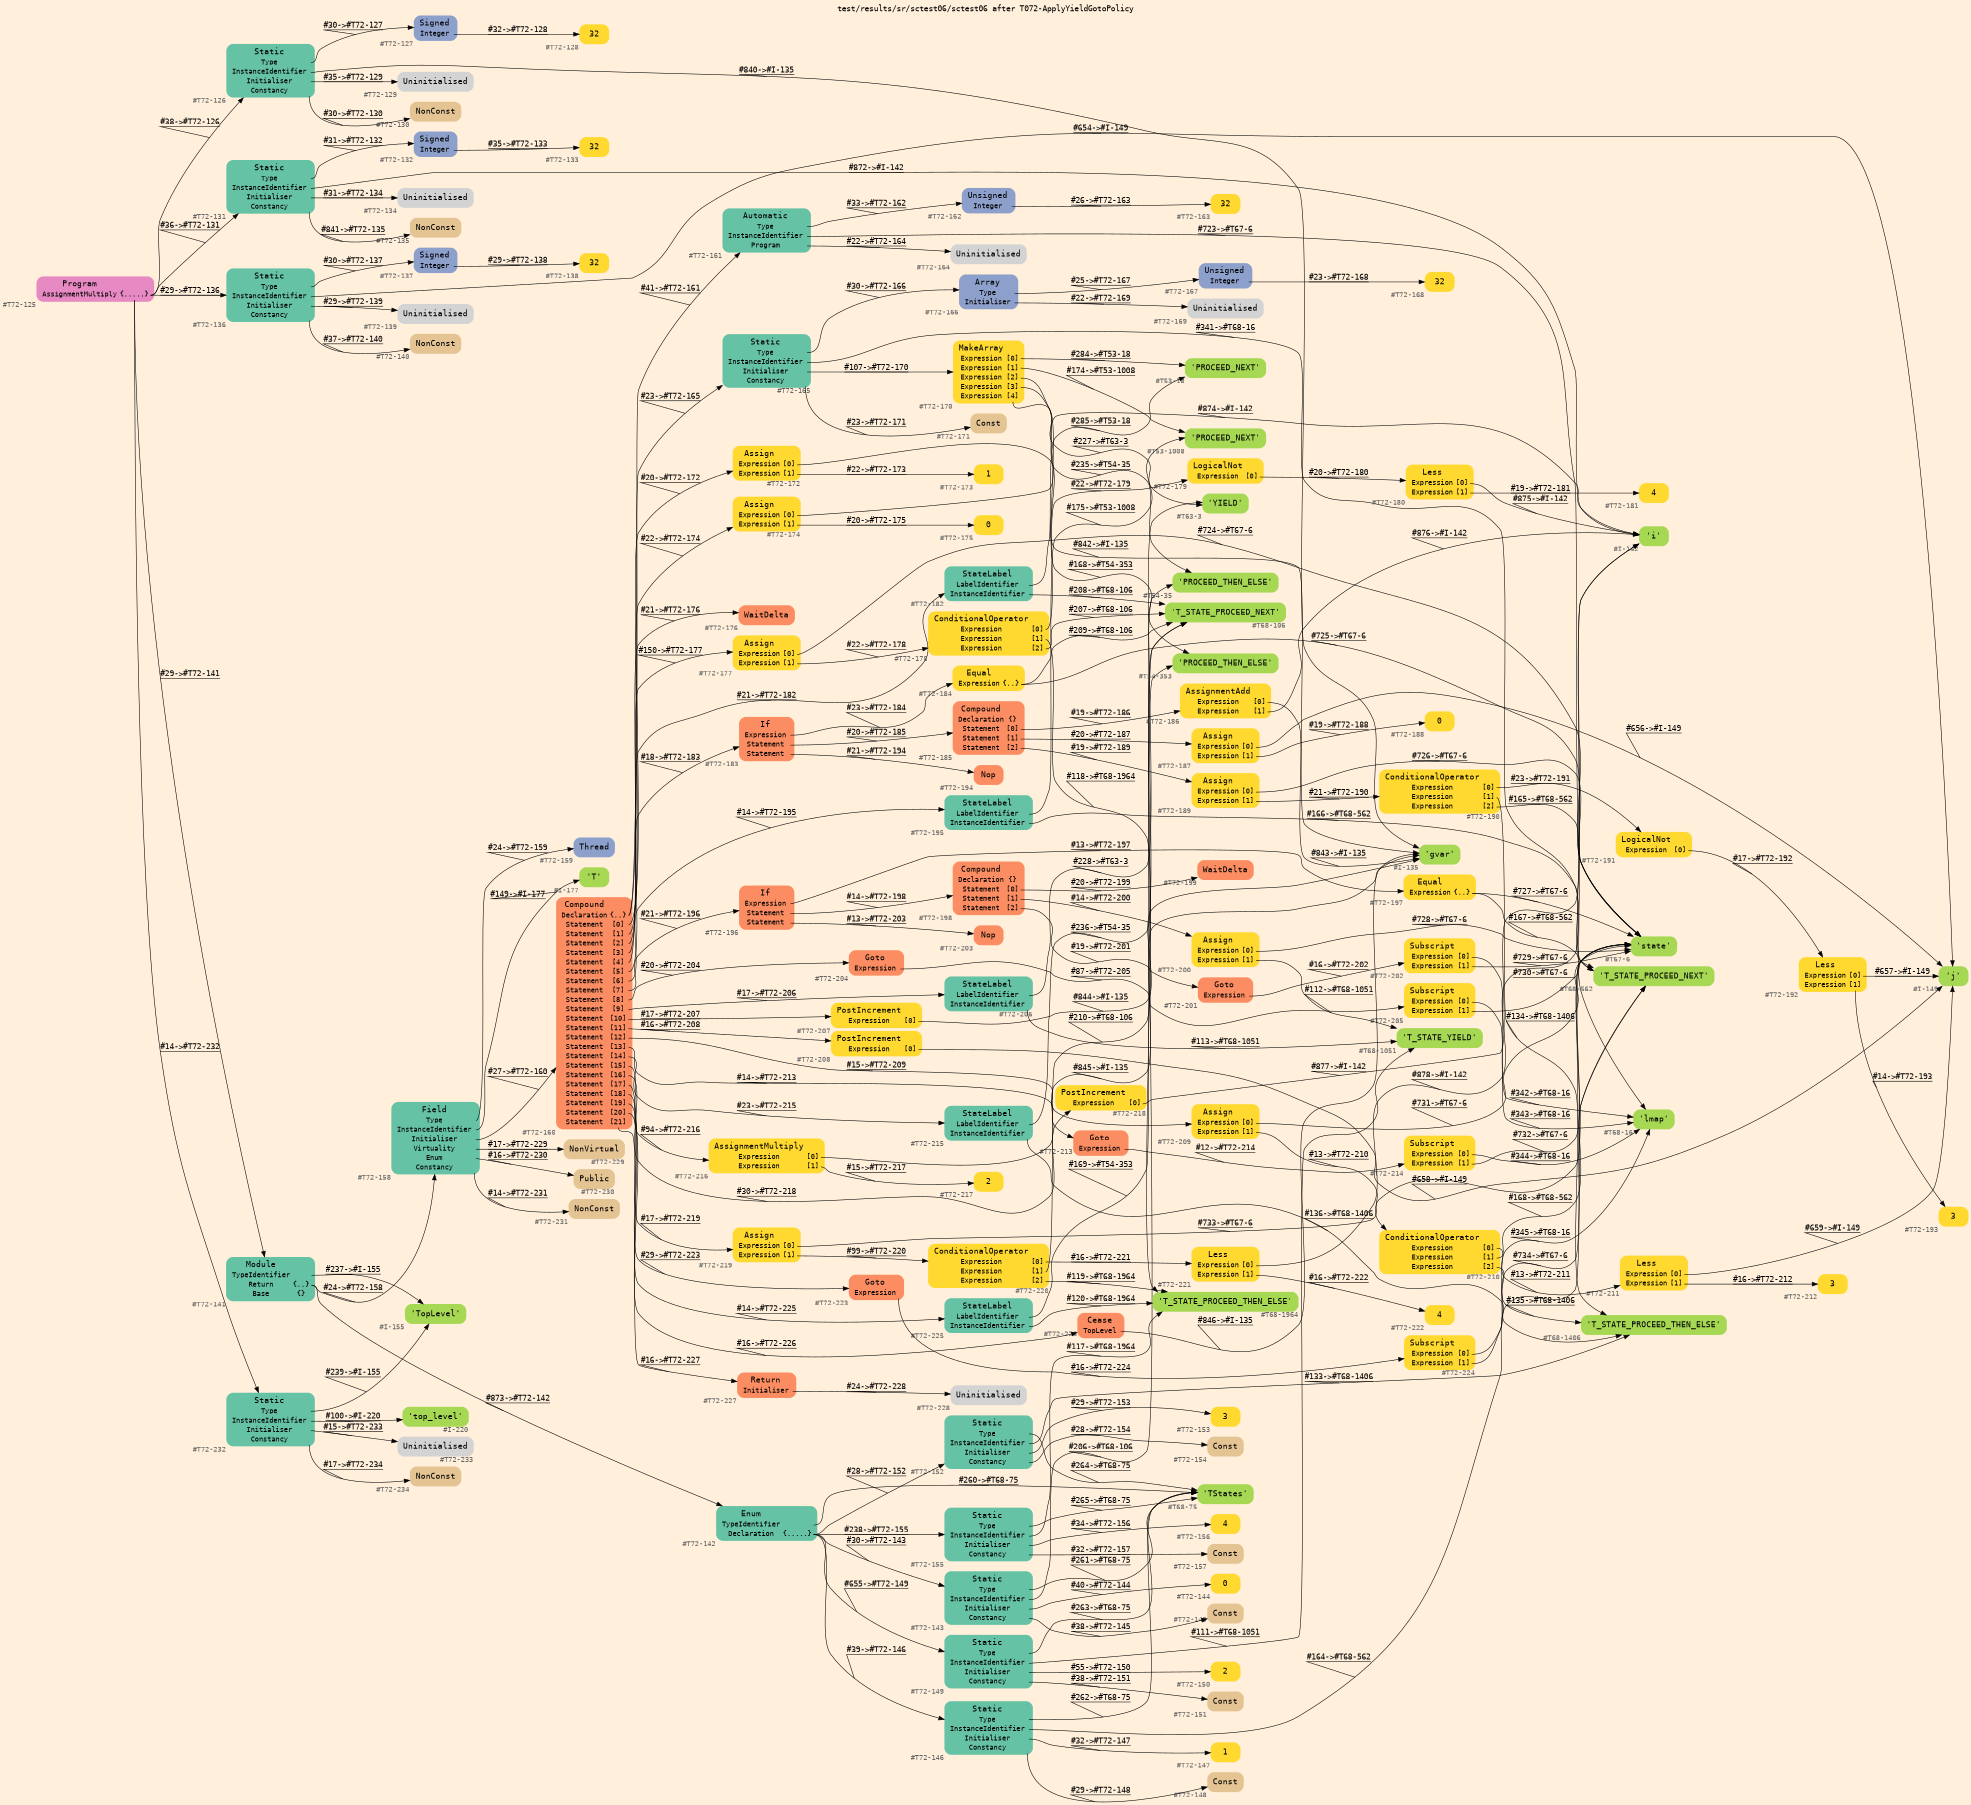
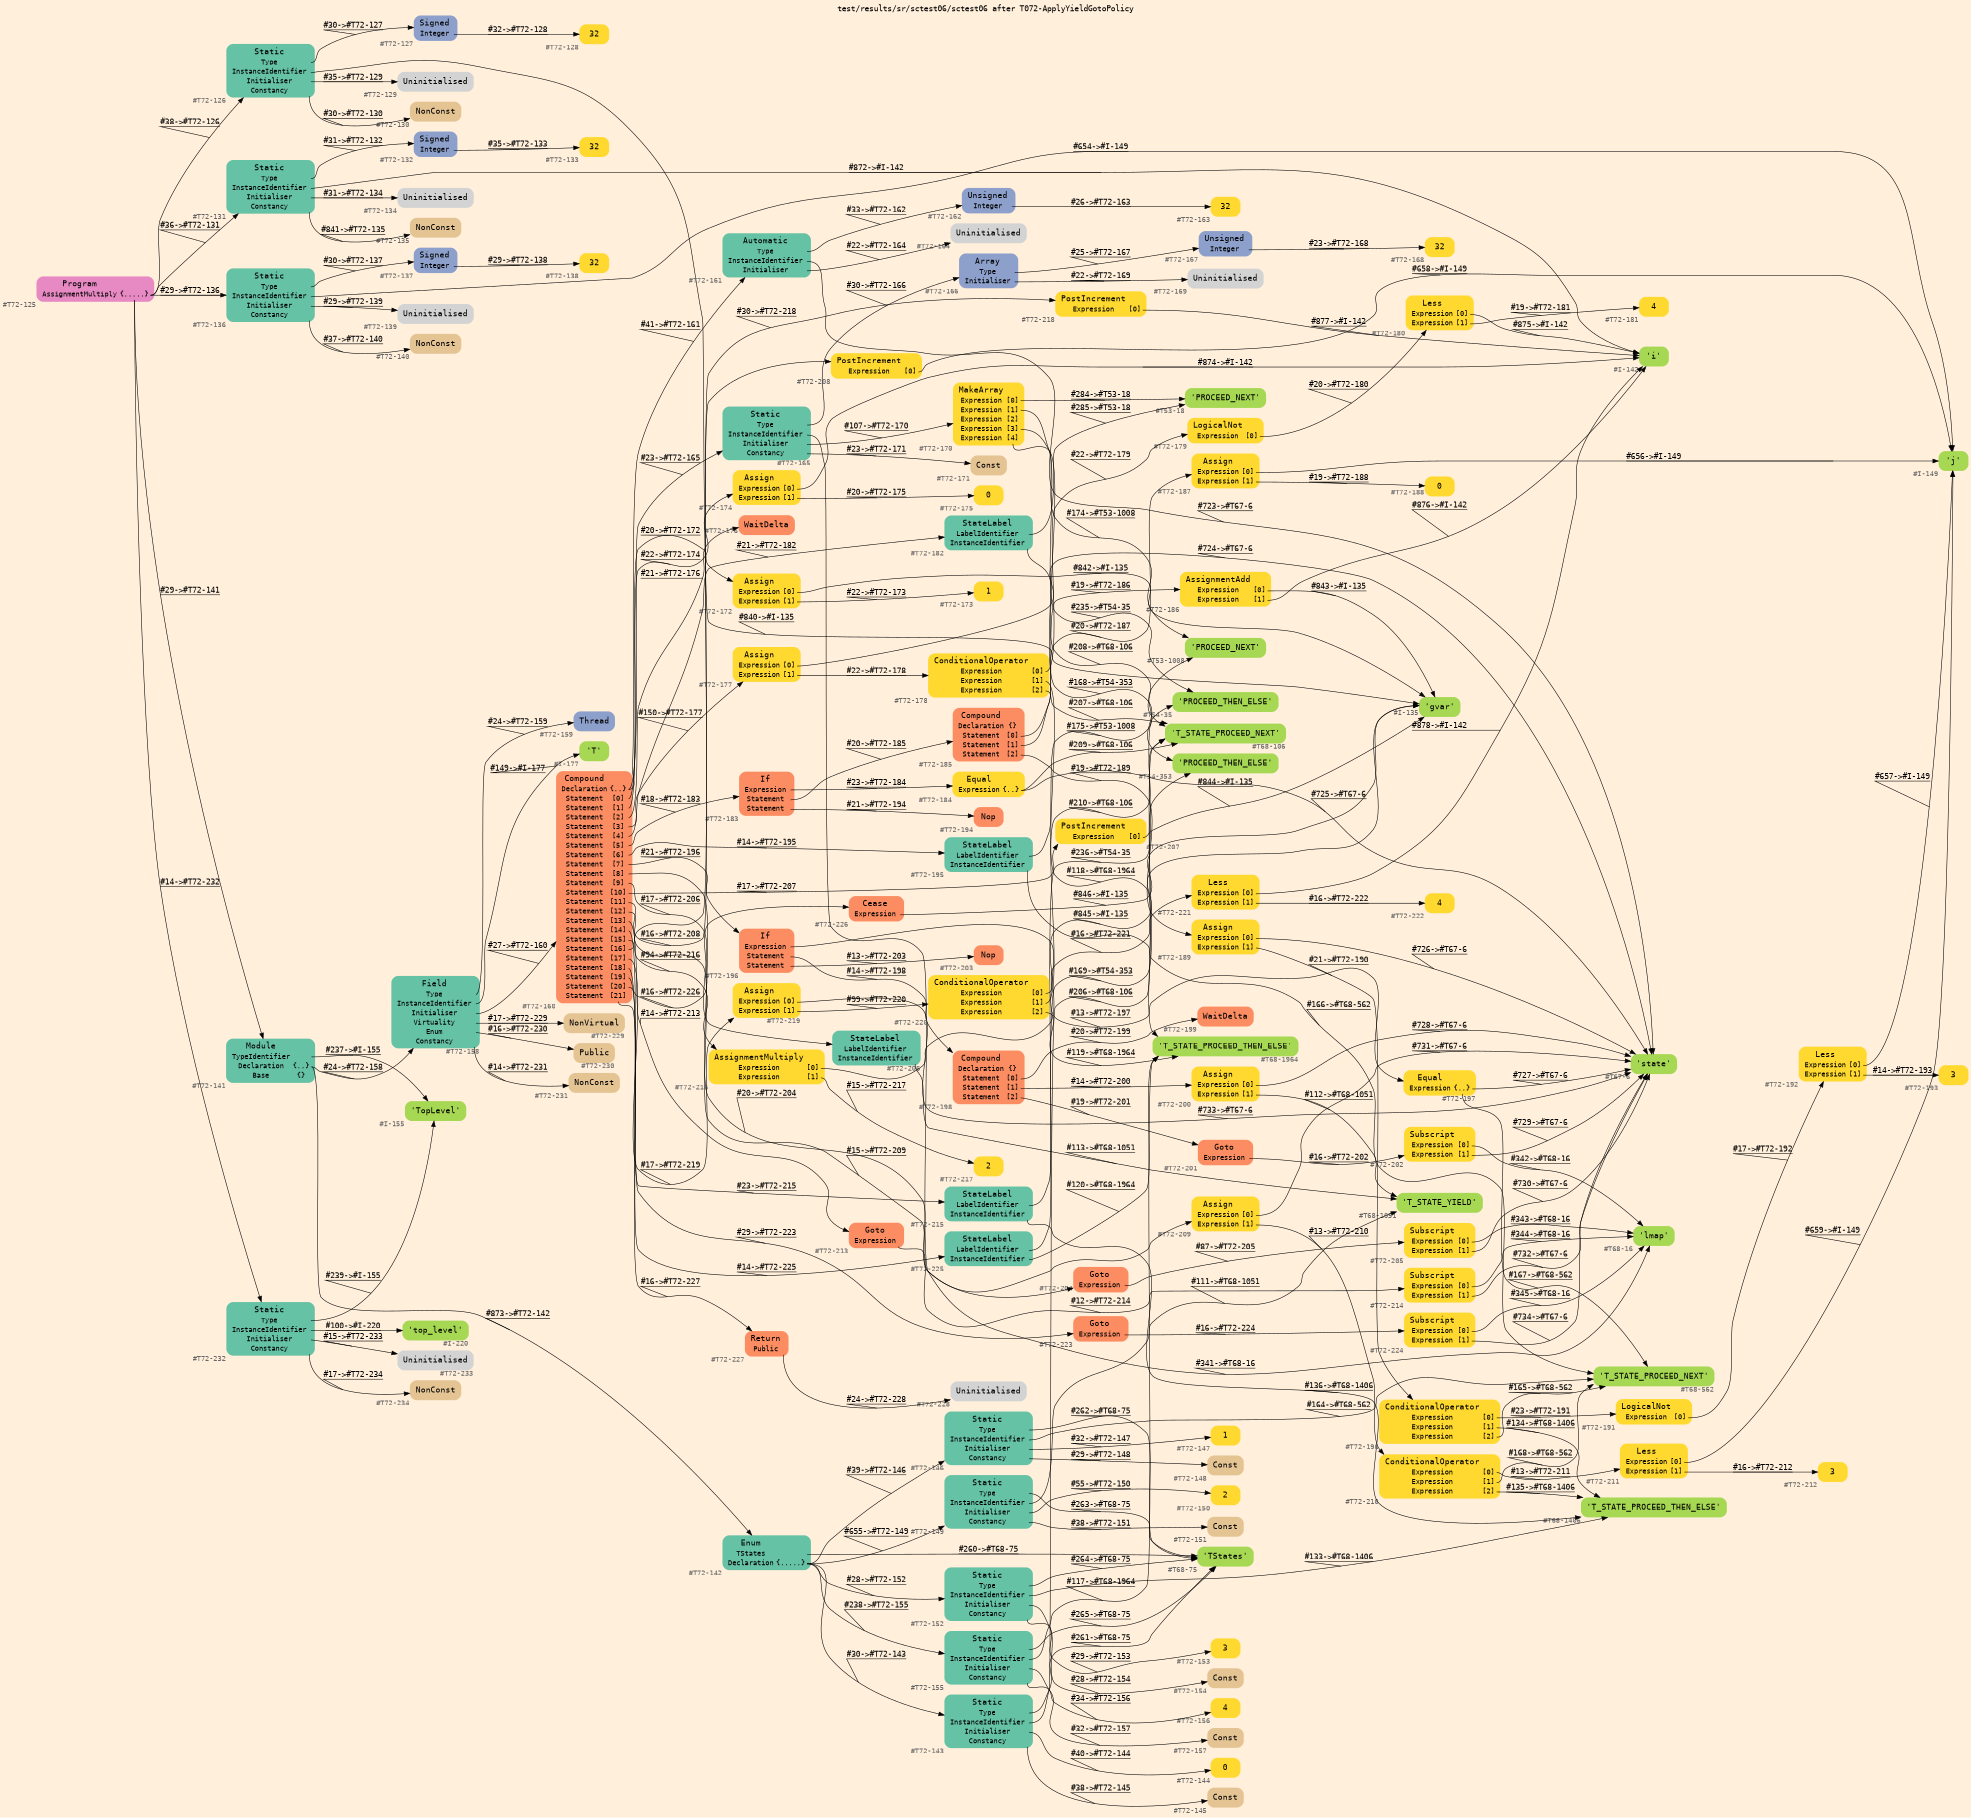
node "Automatic": text "Program" -> "Initialiser"
node "'YIELD'": removed
node "Module": text "Return" -> "Declaration"
node "Cease": text "TopLevel" -> "Expression"
node "Return": text "Initialiser" -> "Public"
node "Enum": text "TypeIdentifier" -> "TStates"
